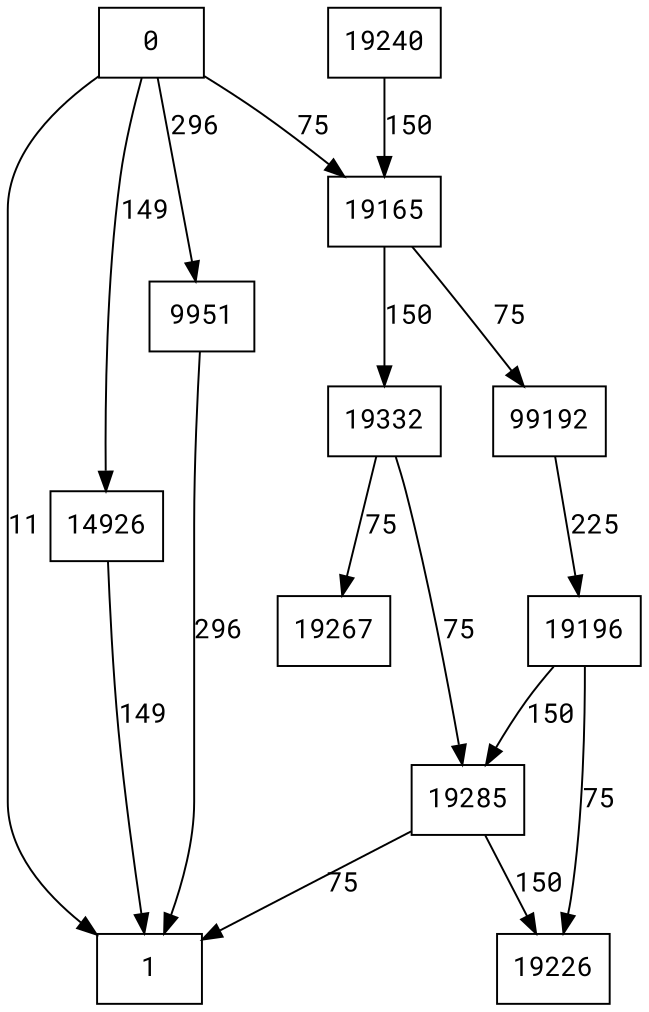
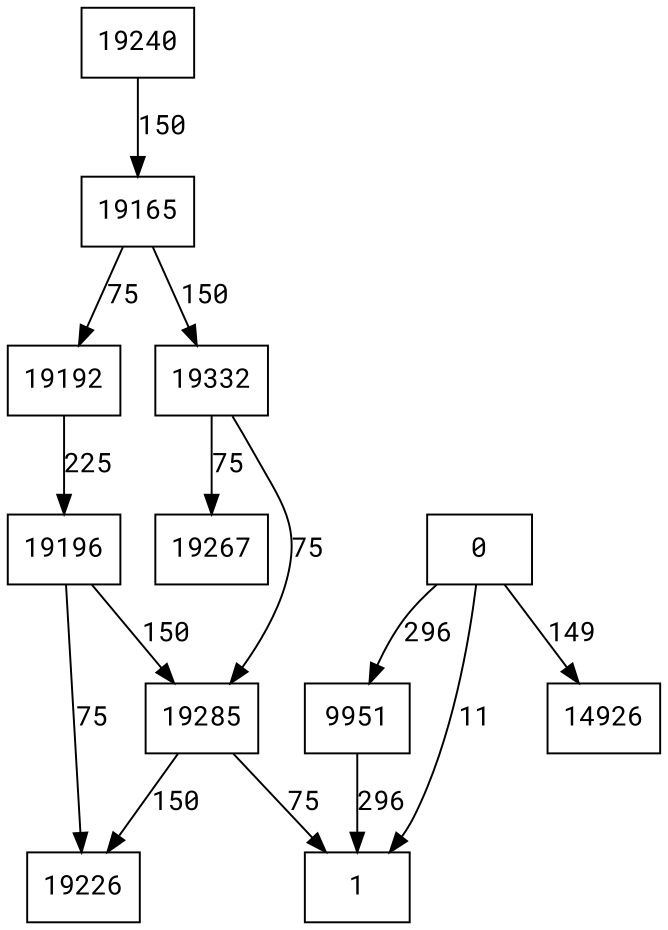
edge "0" -> "19165": removed, label "75"
node "99192": label "99192" -> "19192"
edge "14926" -> "1": removed, label "149"
